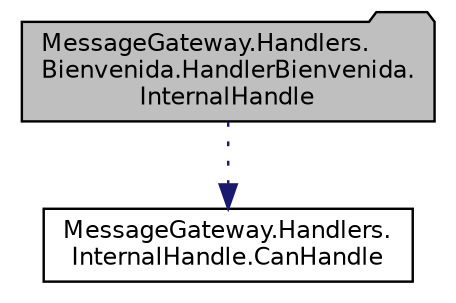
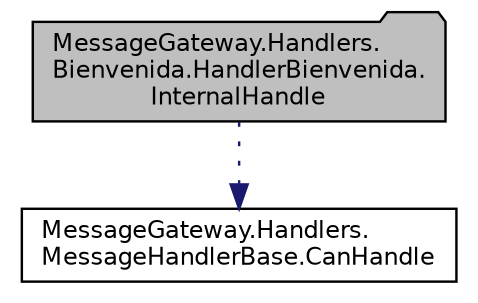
node "MessageGateway.Handlers. InternalHandle.CanHandle": label "MessageGateway.Handlers. InternalHandle.CanHandle" -> "MessageGateway.Handlers. MessageHandlerBase.CanHandle"
